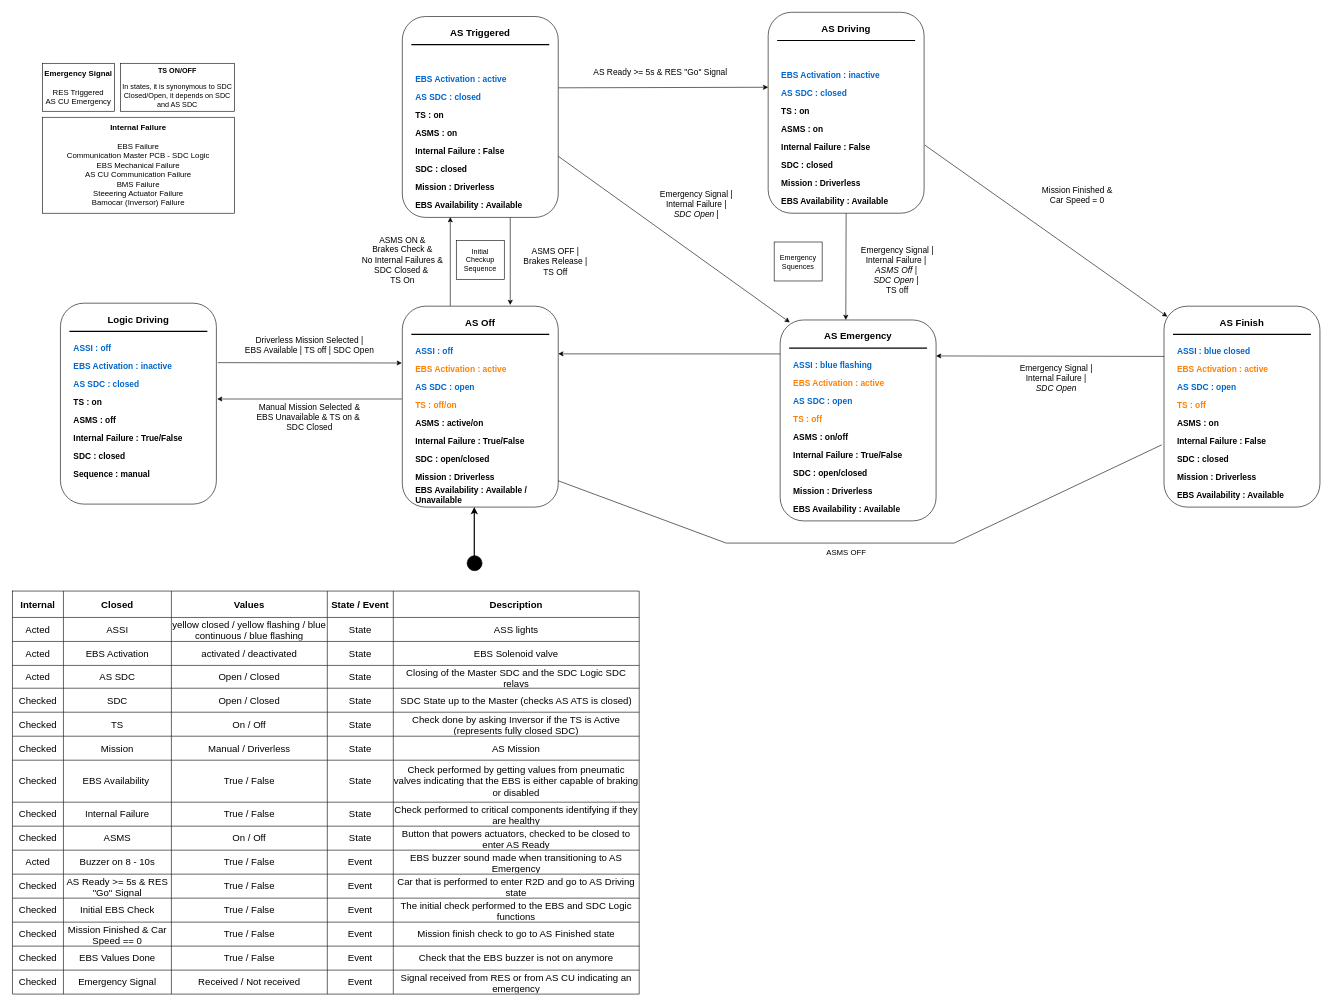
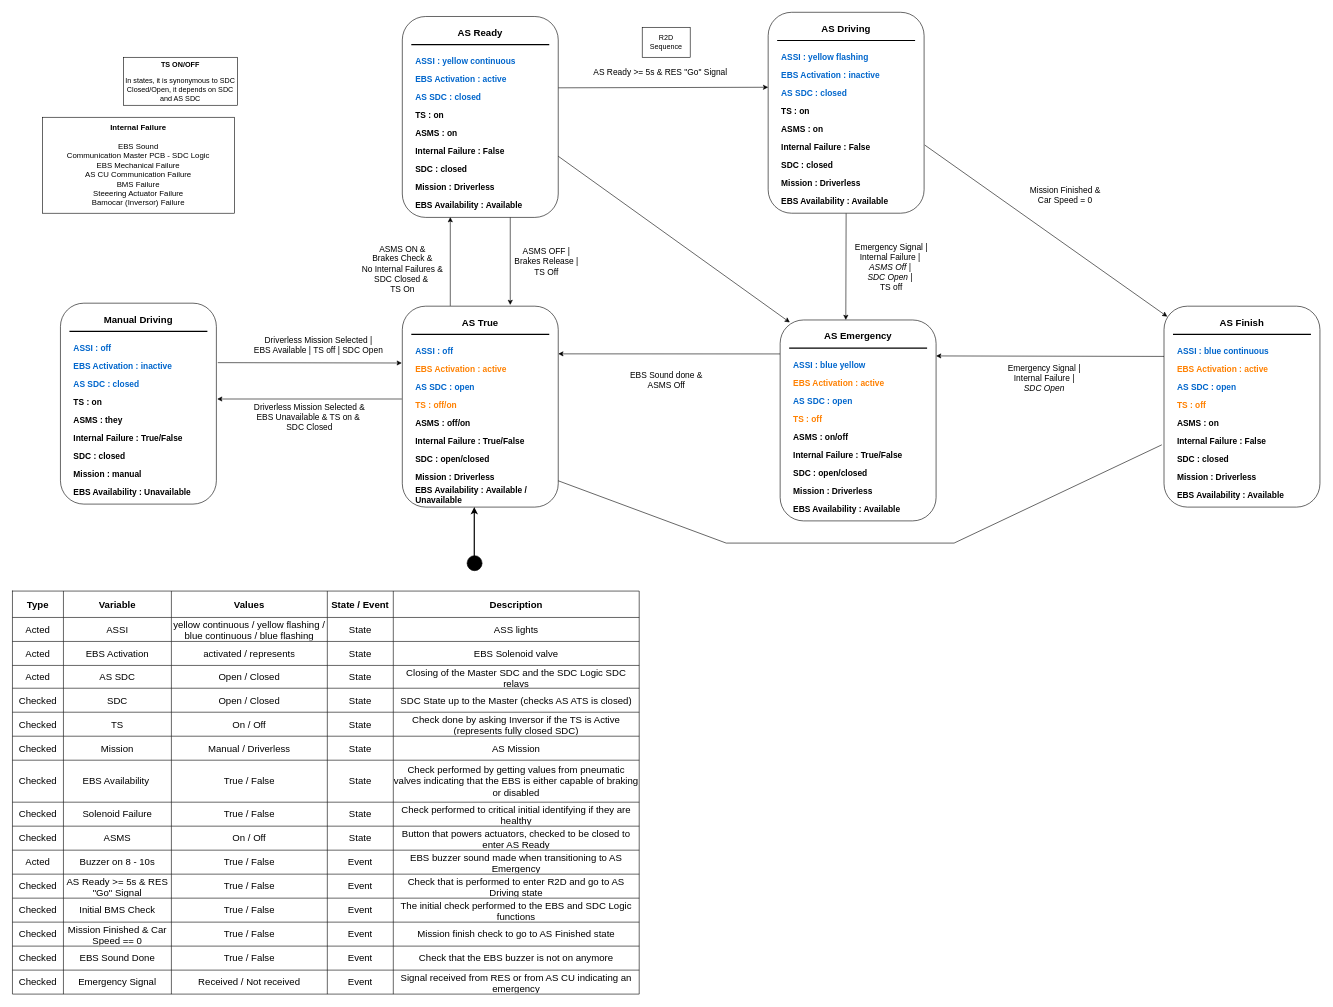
node "AS Triggered": label "AS Triggered" -> "AS Ready"
node "R2D Sequence": added
node "ASSI : yellow flashing": added
node "ASSI : yellow continuous": added
node "Emergency Signal RES Triggered AS CU Emergency": removed
node "TS ON/OFF In states, it is synonymous to SDC Closed/Open, it depends on SDC and AS SDC": moved (177, 87) -> (180, 81)
node "Internal Failure EBS Failure Communication Master PCB - SDC Logic EBS Mechanical Failure AS CU Communication Failure BMS Failure Steeering Actuator Failure Bamocar (Inversor) Failure": label "Internal Failure EBS Failure Communication Master PCB - SDC Logic EBS Mechanical Failure AS CU Communication Failure BMS Failure Steeering Actuator Failure Bamocar (Inversor) Failure" -> "Internal Failure EBS Sound Communication Master PCB - SDC Logic EBS Mechanical Failure AS CU Communication Failure BMS Failure Steeering Actuator Failure Bamocar (Inversor) Failure"
node "Mission Finished & Car Speed = 0": moved (1077, 195) -> (1065, 195)
node "Emergency Signal | Internal Failure | SDC Open |": removed
node "ASMS ON &Brakes Check & No Internal Failures &SDC Closed & TS On": moved (402, 260) -> (402, 269)
node "Initial Checkup Sequence": removed
node "ASMS OFF | Brakes Release | TS Off": moved (555, 262) -> (546, 262)
node "Emergency Squences": removed
node "Emergency Signal | Internal Failure | ASMS Off | SDC Open | TS off": moved (897, 270) -> (891, 267)
node "Logic Driving": label "Logic Driving" -> "Manual Driving"
node "AS Off": label "AS Off" -> "AS True"
node "Driverless Mission Selected | EBS Available | TS off | SDC Open": moved (309, 345) -> (318, 345)
node "ASSI : blue closed": label "ASSI : blue closed" -> "ASSI : blue continuous"
node "ASSI : blue flashing": label "ASSI : blue flashing" -> "ASSI : blue yellow"
node "Emergency Signal | Internal Failure | SDC Open": moved (1056, 378) -> (1044, 378)
node "EBS Sound done & ASMS Off": added
node "Manual Mission Selected & EBS Unavailable & TS on & SDC Closed": label "Manual Mission Selected & EBS Unavailable & TS on & SDC Closed" -> "Driverless Mission Selected & EBS Unavailable & TS on & SDC Closed"
node "ASMS : off": label "ASMS : off" -> "ASMS : they"
node "ASMS : active/on": label "ASMS : active/on" -> "ASMS : off/on"
node "Sequence : manual": label "Sequence : manual" -> "Mission : manual"
node "EBS Availability : Unavailable": added
node "ASMS OFF": removed
node "Internal": label "Internal" -> "Type"
node "Closed": label "Closed" -> "Variable"
node "yellow closed / yellow flashing / blue continuous / blue flashing": label "yellow closed / yellow flashing / blue continuous / blue flashing" -> "yellow continuous / yellow flashing / blue continuous / blue flashing"
node "activated / deactivated": label "activated / deactivated" -> "activated / represents"
node "Internal Failure": label "Internal Failure" -> "Solenoid Failure"
node "Check performed to critical components identifying if they are healthy": label "Check performed to critical components identifying if they are healthy" -> "Check performed to critical initial identifying if they are healthy"
node "Car that is performed to enter R2D and go to AS Driving state": label "Car that is performed to enter R2D and go to AS Driving state" -> "Check that is performed to enter R2D and go to AS Driving state"
node "Initial EBS Check": label "Initial EBS Check" -> "Initial BMS Check"
node "EBS Values Done": label "EBS Values Done" -> "EBS Sound Done"
